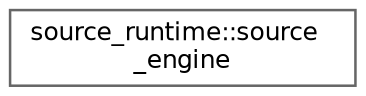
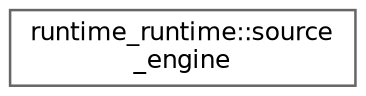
node "source_runtime::source _engine": label "source_runtime::source _engine" -> "runtime_runtime::source _engine"
